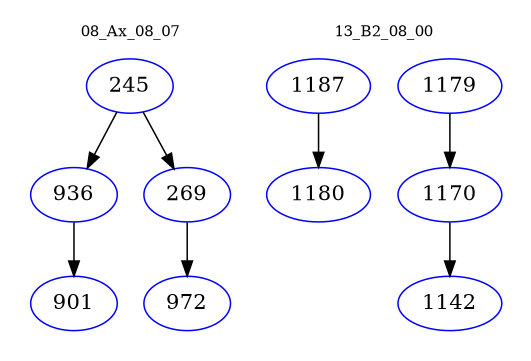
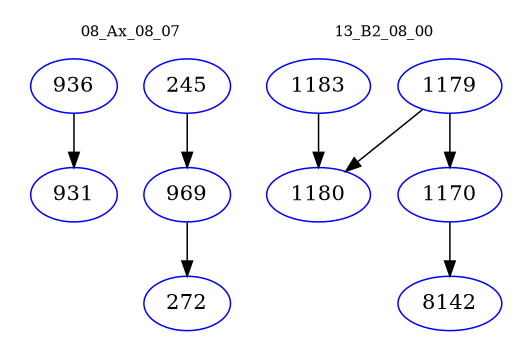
node "1187": label "1187" -> "1183"
edge "245" -> "936": removed
edge "1179" -> "1180": added
node "269": label "269" -> "969"
node "901": label "901" -> "931"
node "972": label "972" -> "272"
node "1142": label "1142" -> "8142"
